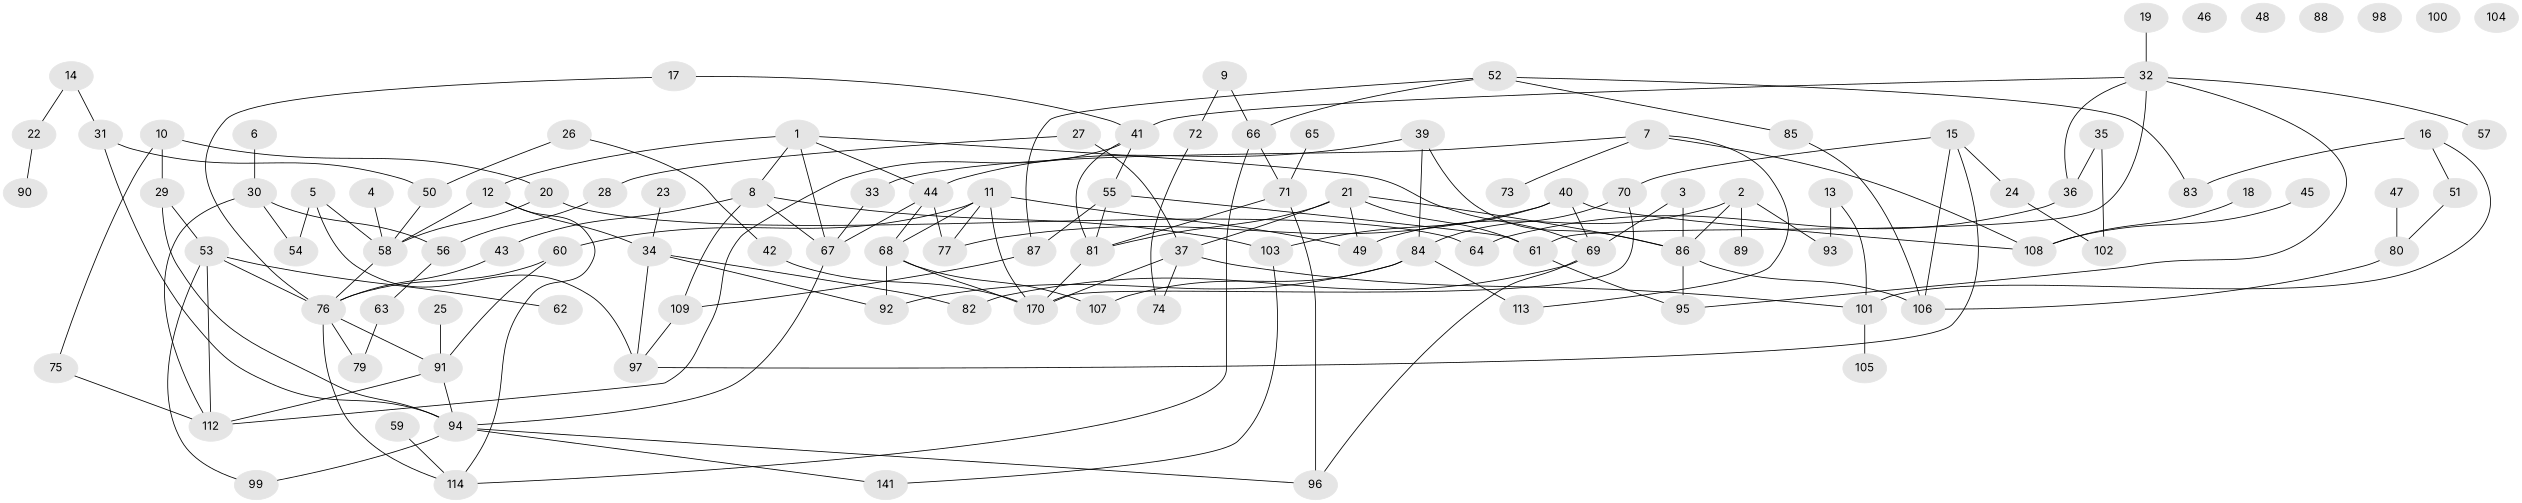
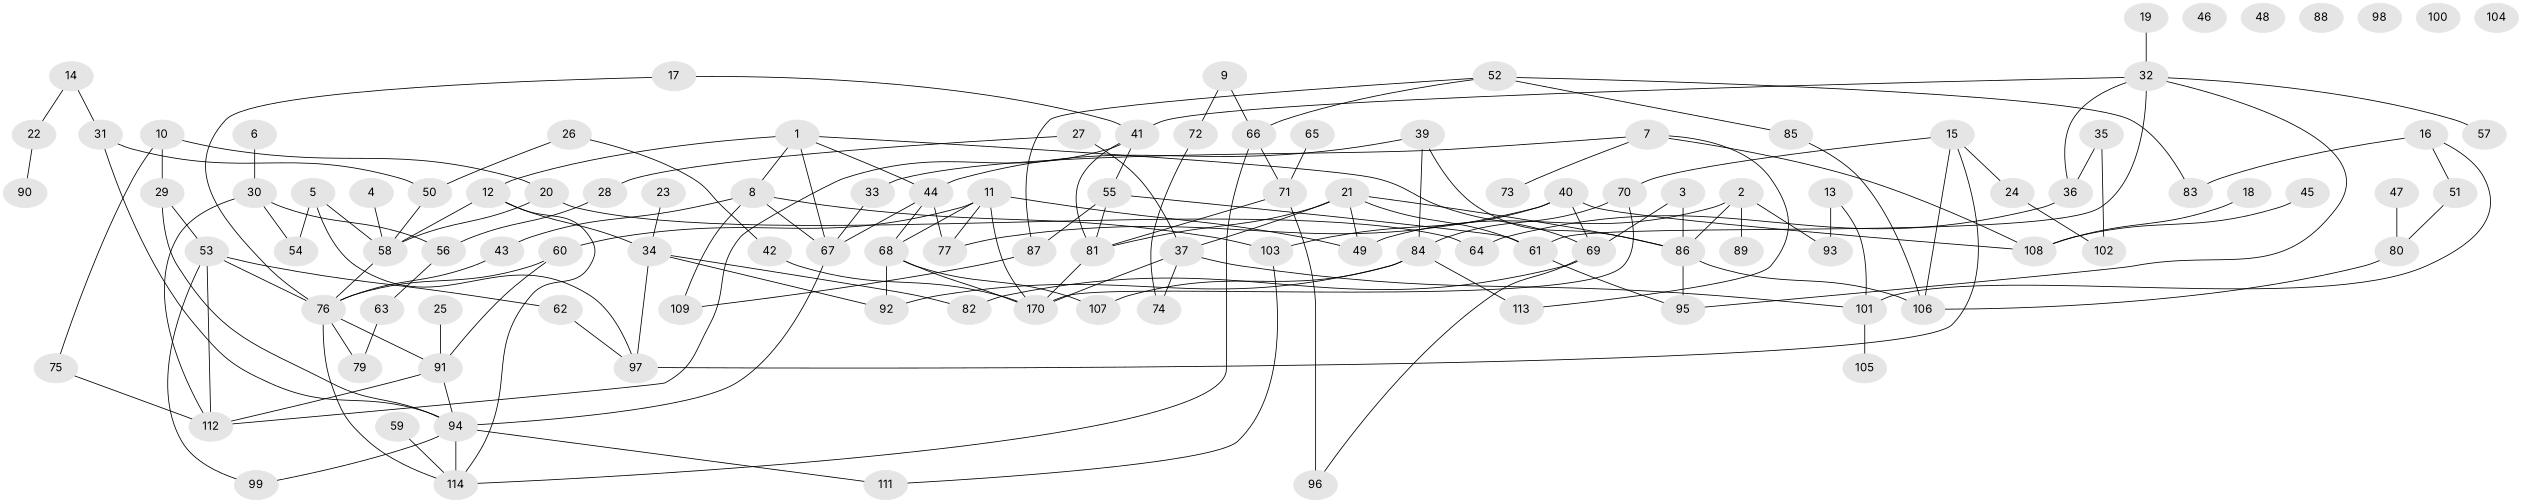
edge "109" -- "97": now "62" -- "97"
edge "94" -- "96": now "94" -- "114"
node "141": label "141" -> "111"
